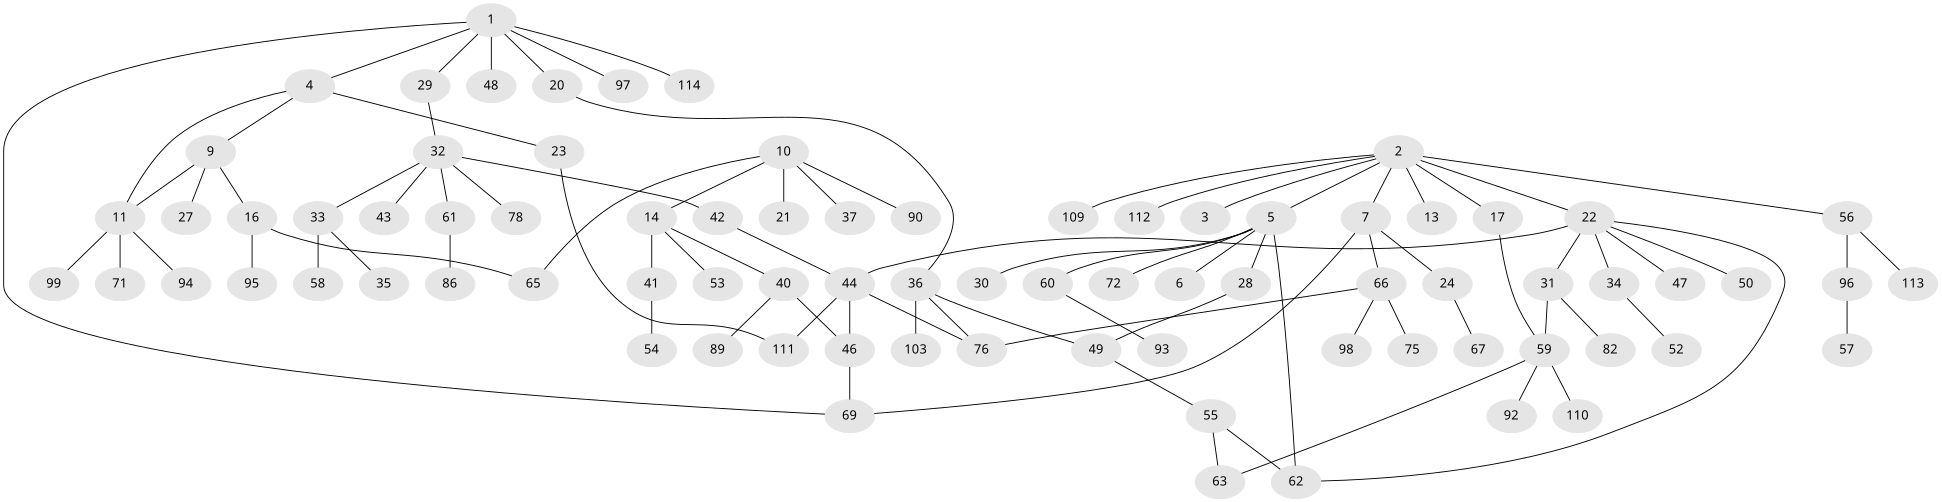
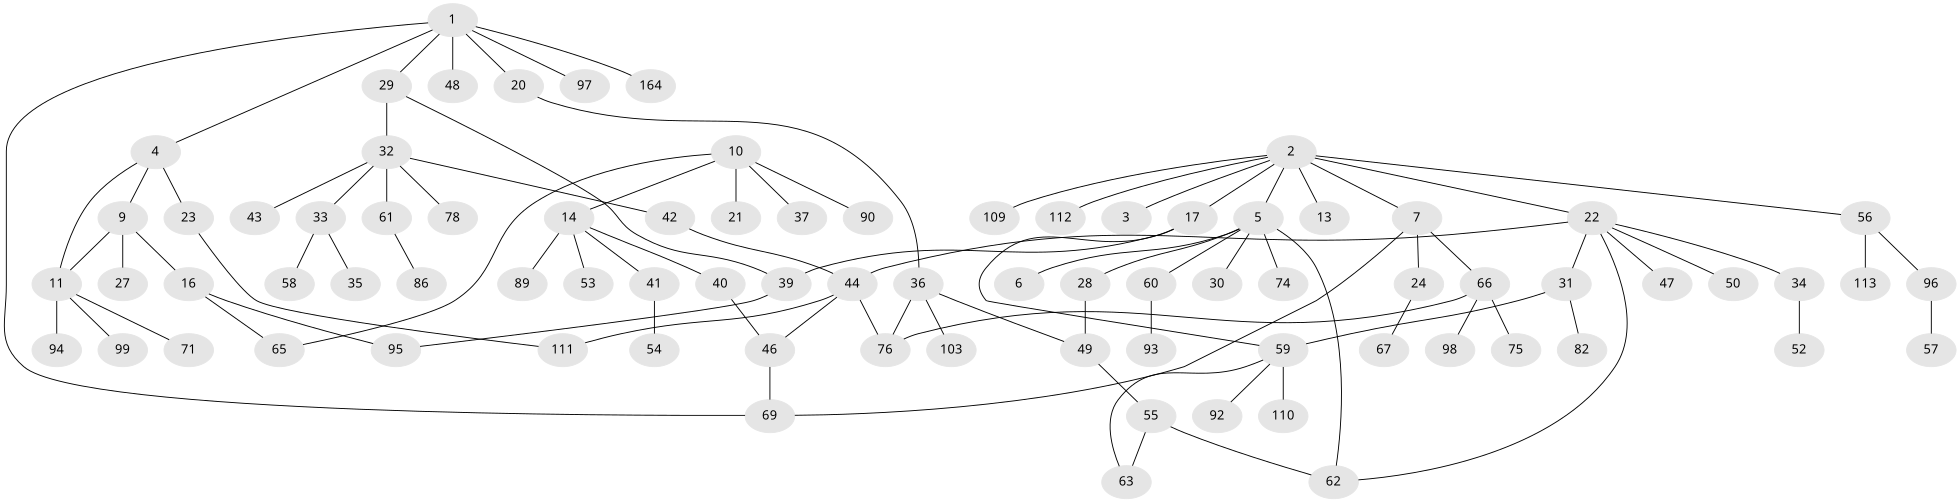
node "114": label "114" -> "164"
node "39": added
node "72": label "72" -> "74"
edge "40" -- "89": now "14" -- "89"
